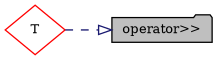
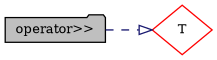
edge "T" -> "operator>>": reversed
